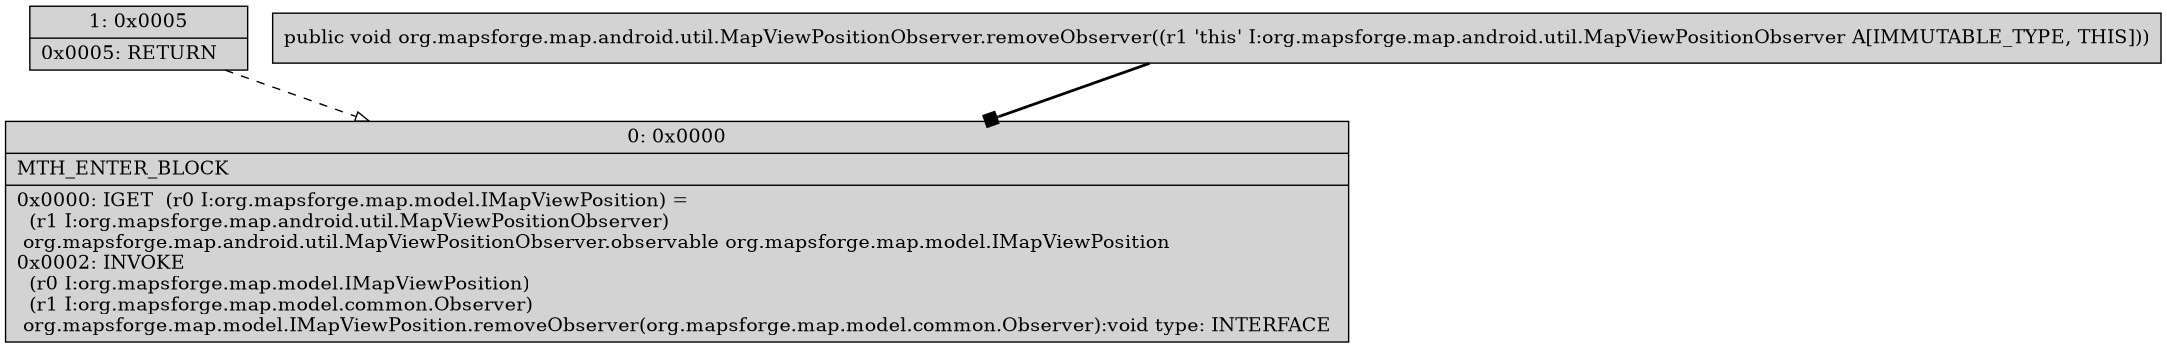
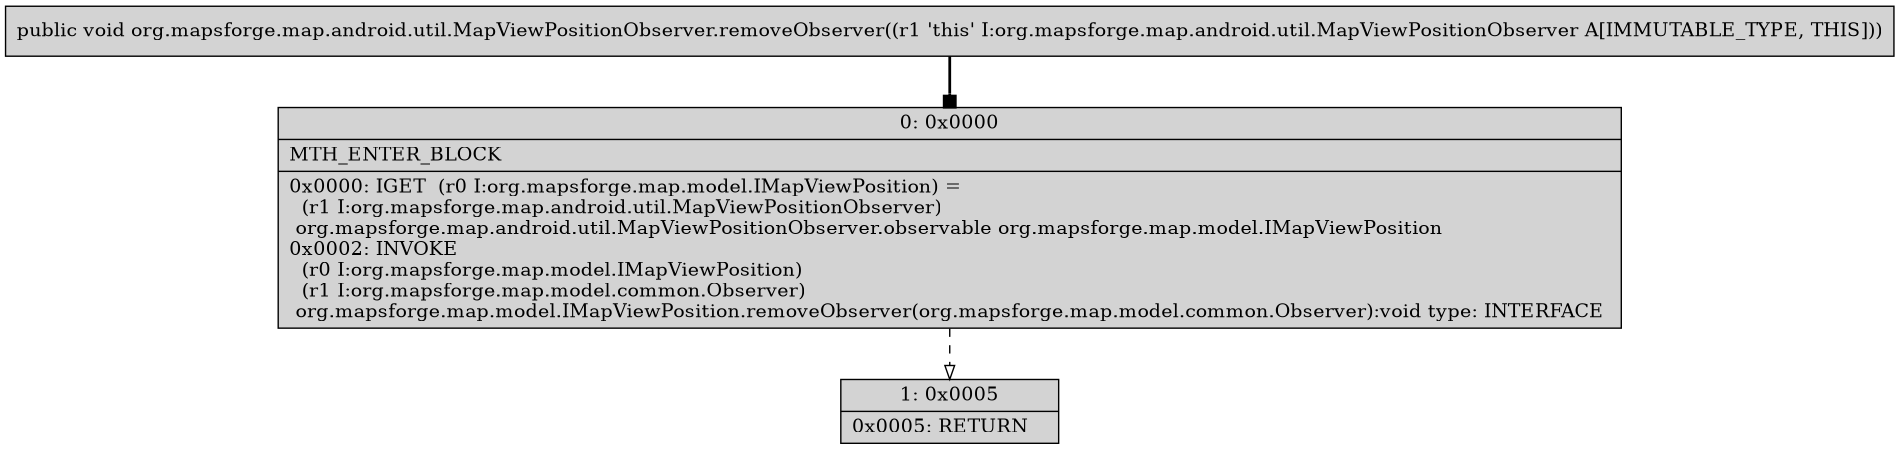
edge "1: 0x0005" -> "0: 0x0000": reversed
